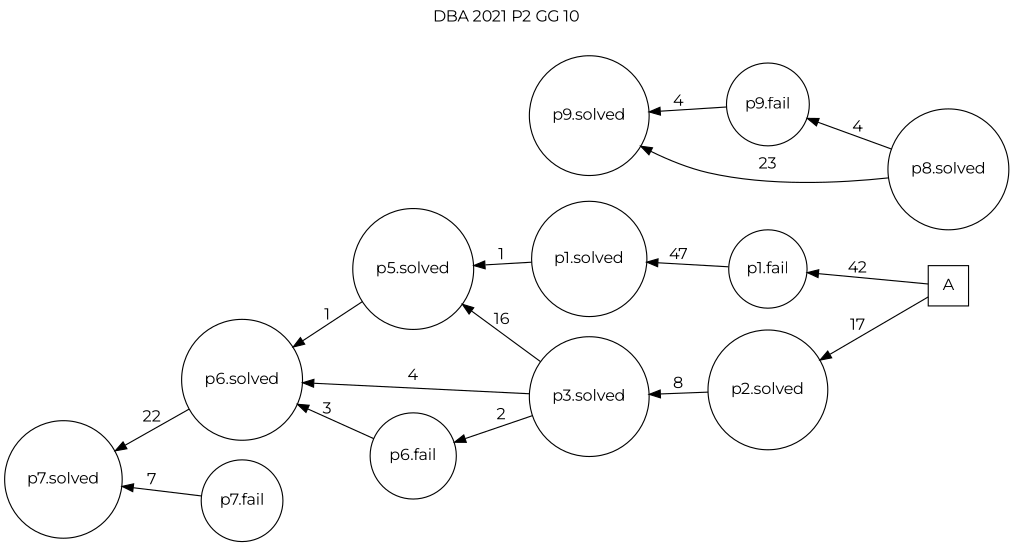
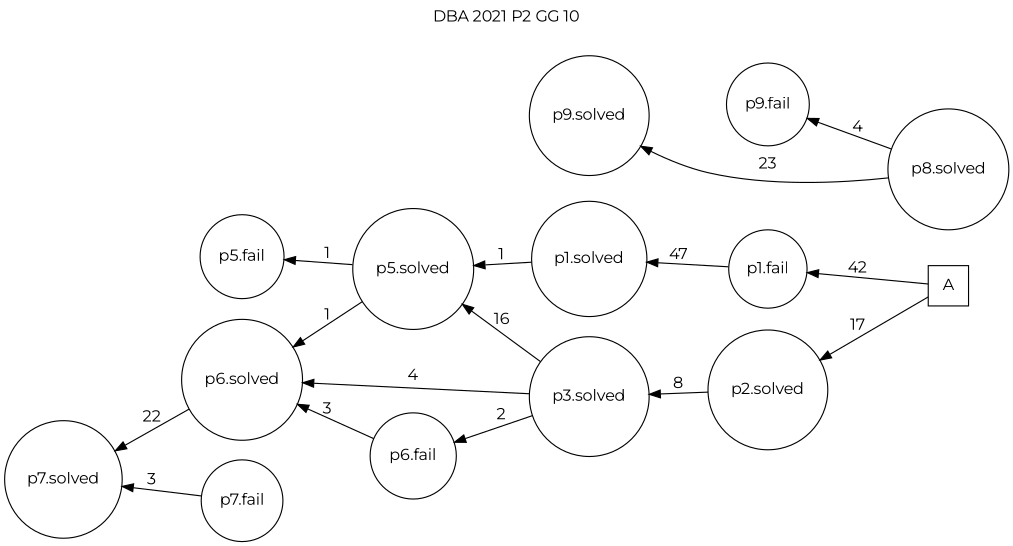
edge "p9.fail" -> "p9.solved": removed, label "4"
node "p5.fail": added
edge "p7.fail" -> "p7.solved": label "7" -> "3"
